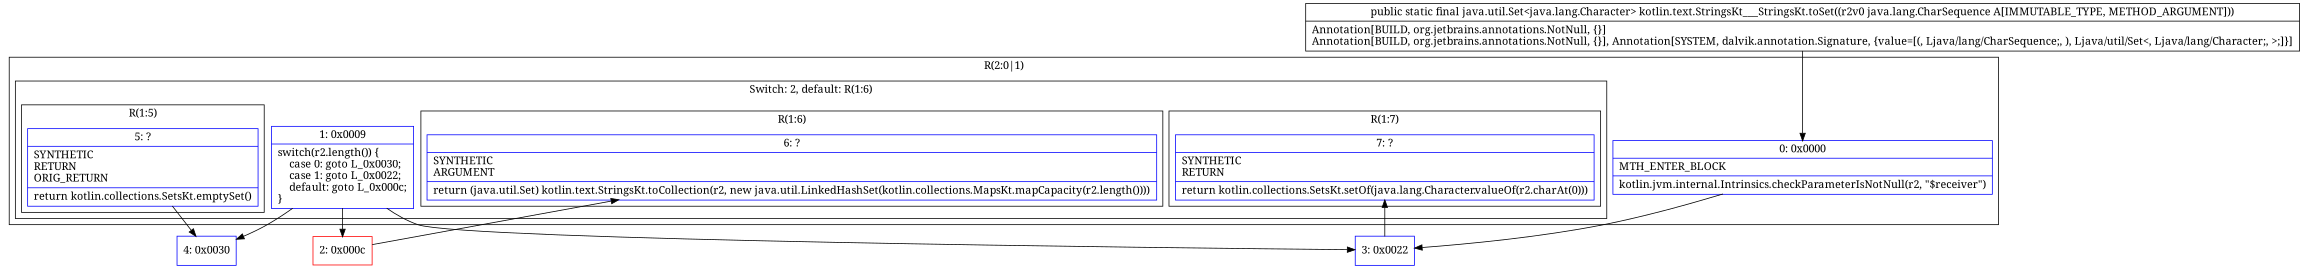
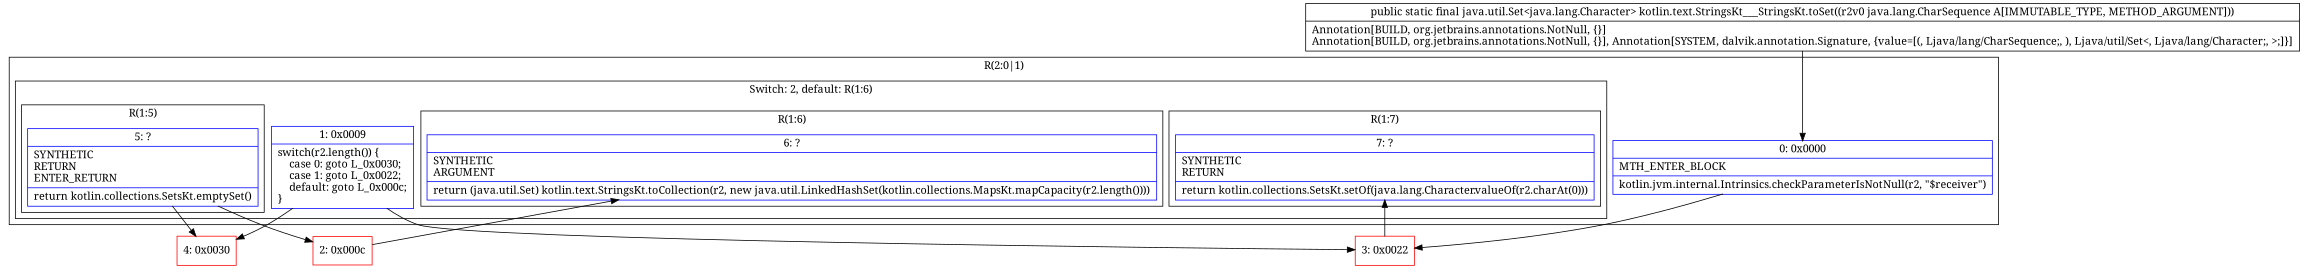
node "5: ?": text "ORIG_RETURN" -> "ENTER_RETURN"
edge "1: 0x0009" -> "2: 0x000c": now "5: ?" -> "2: 0x000c"
node "4: 0x0030": color blue -> red
node "3: 0x0022": color blue -> red
